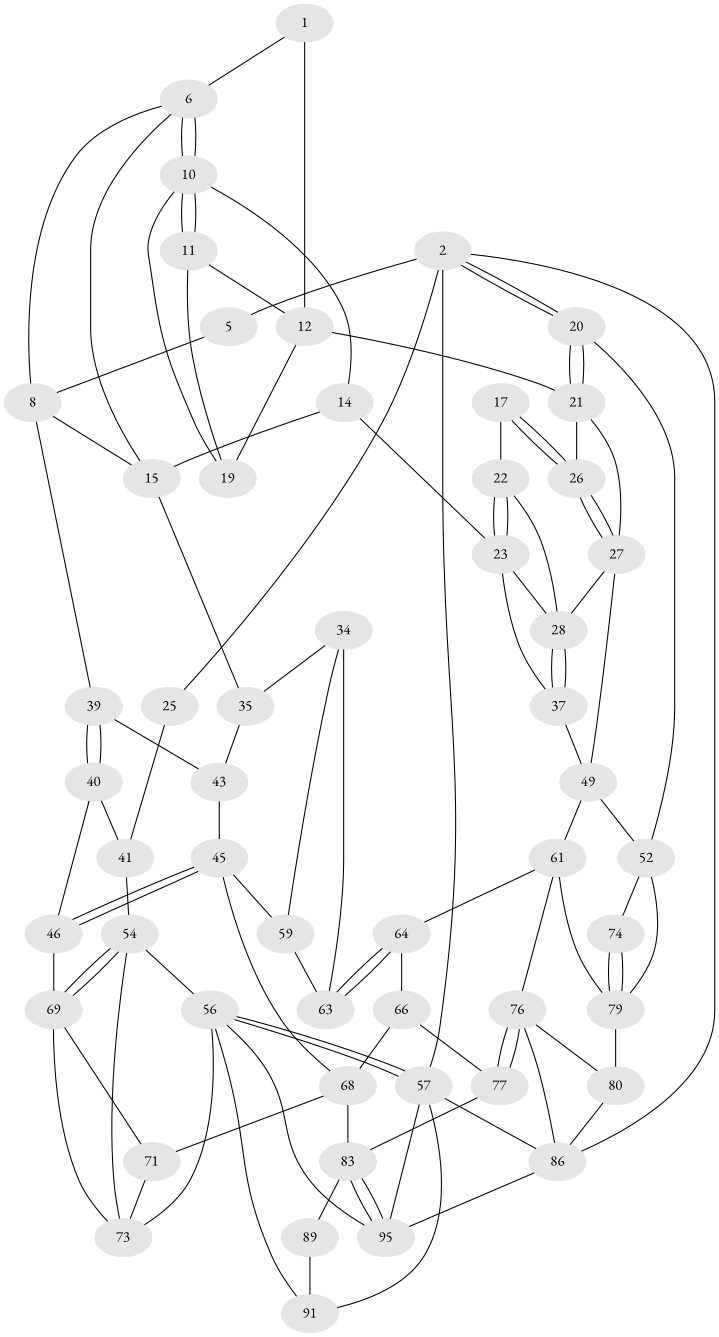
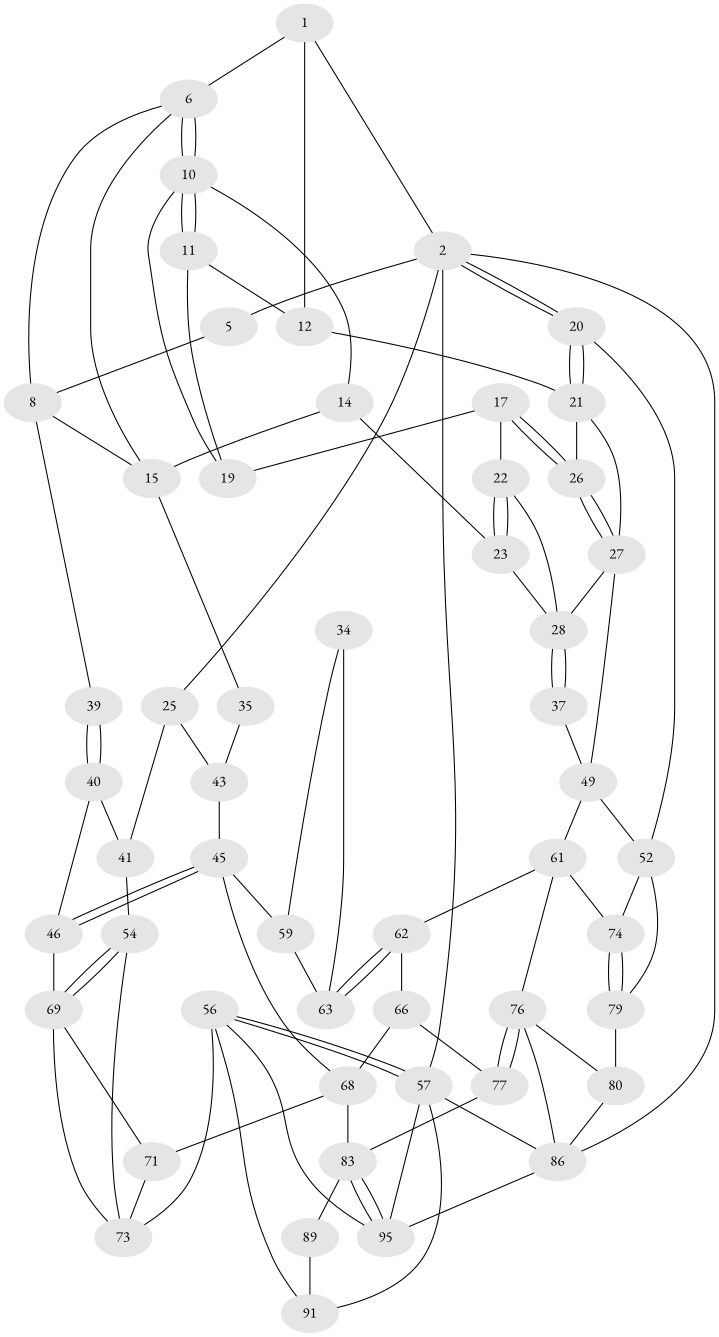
edge "1" -- "2": added
edge "12" -- "19": now "17" -- "19"
edge "23" -- "37": removed
edge "34" -- "35": removed
edge "39" -- "43": now "25" -- "43"
node "64": label "64" -> "62"
edge "61" -- "79": now "61" -- "74"
edge "54" -- "56": removed
